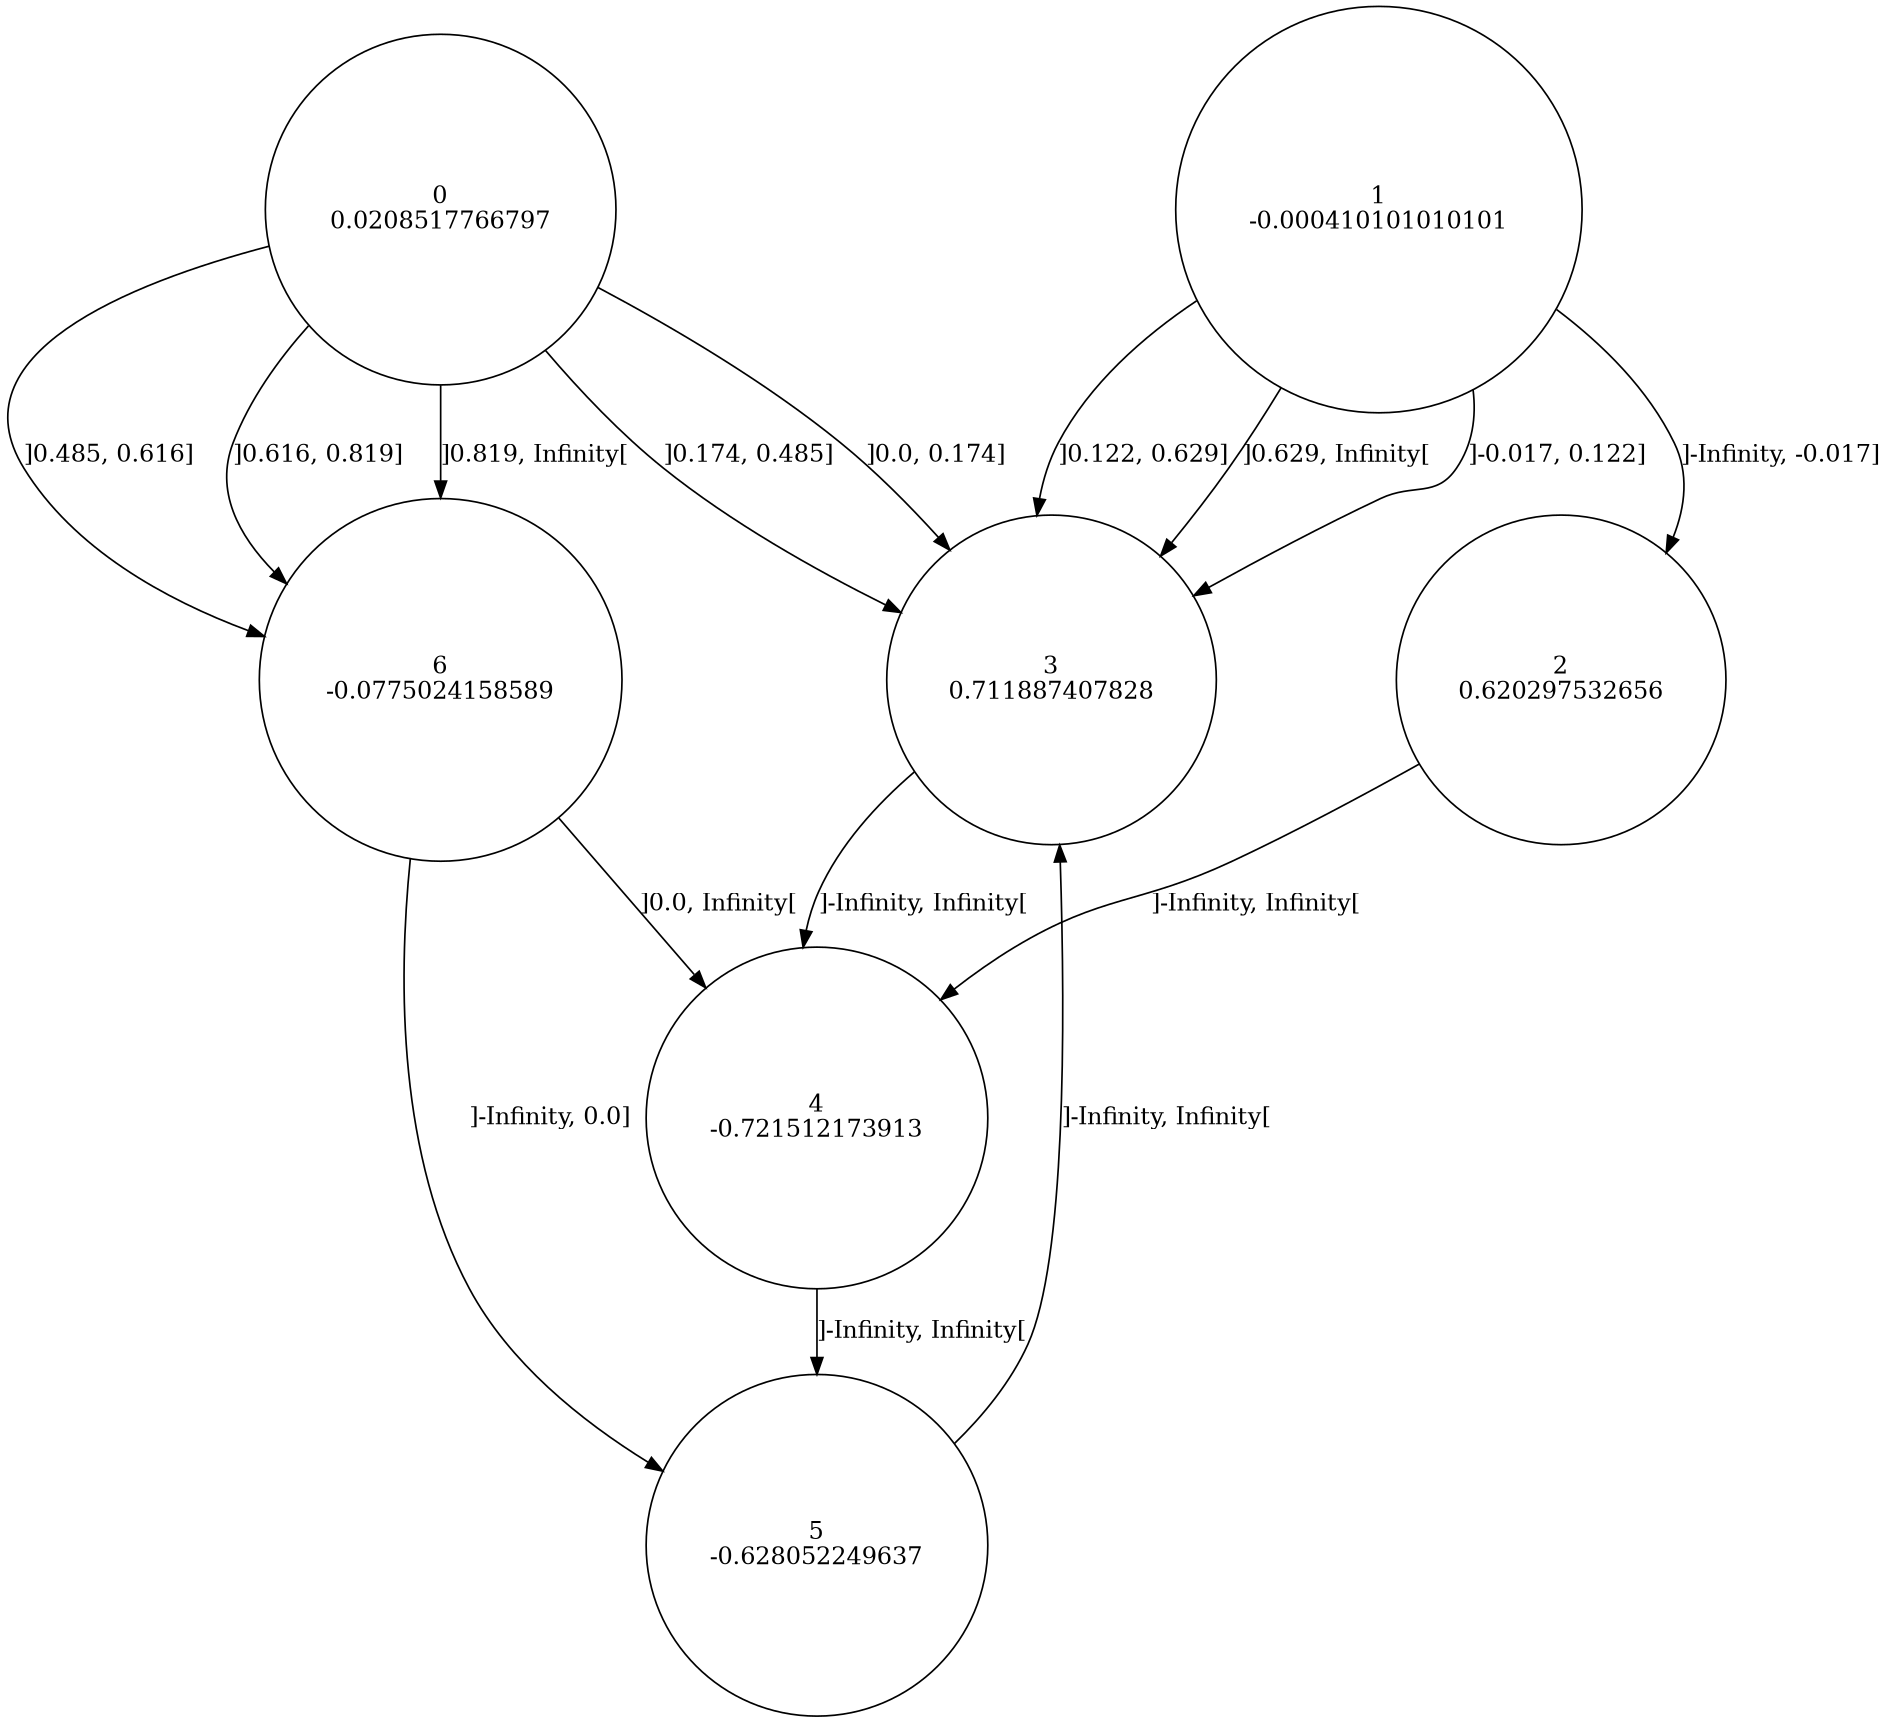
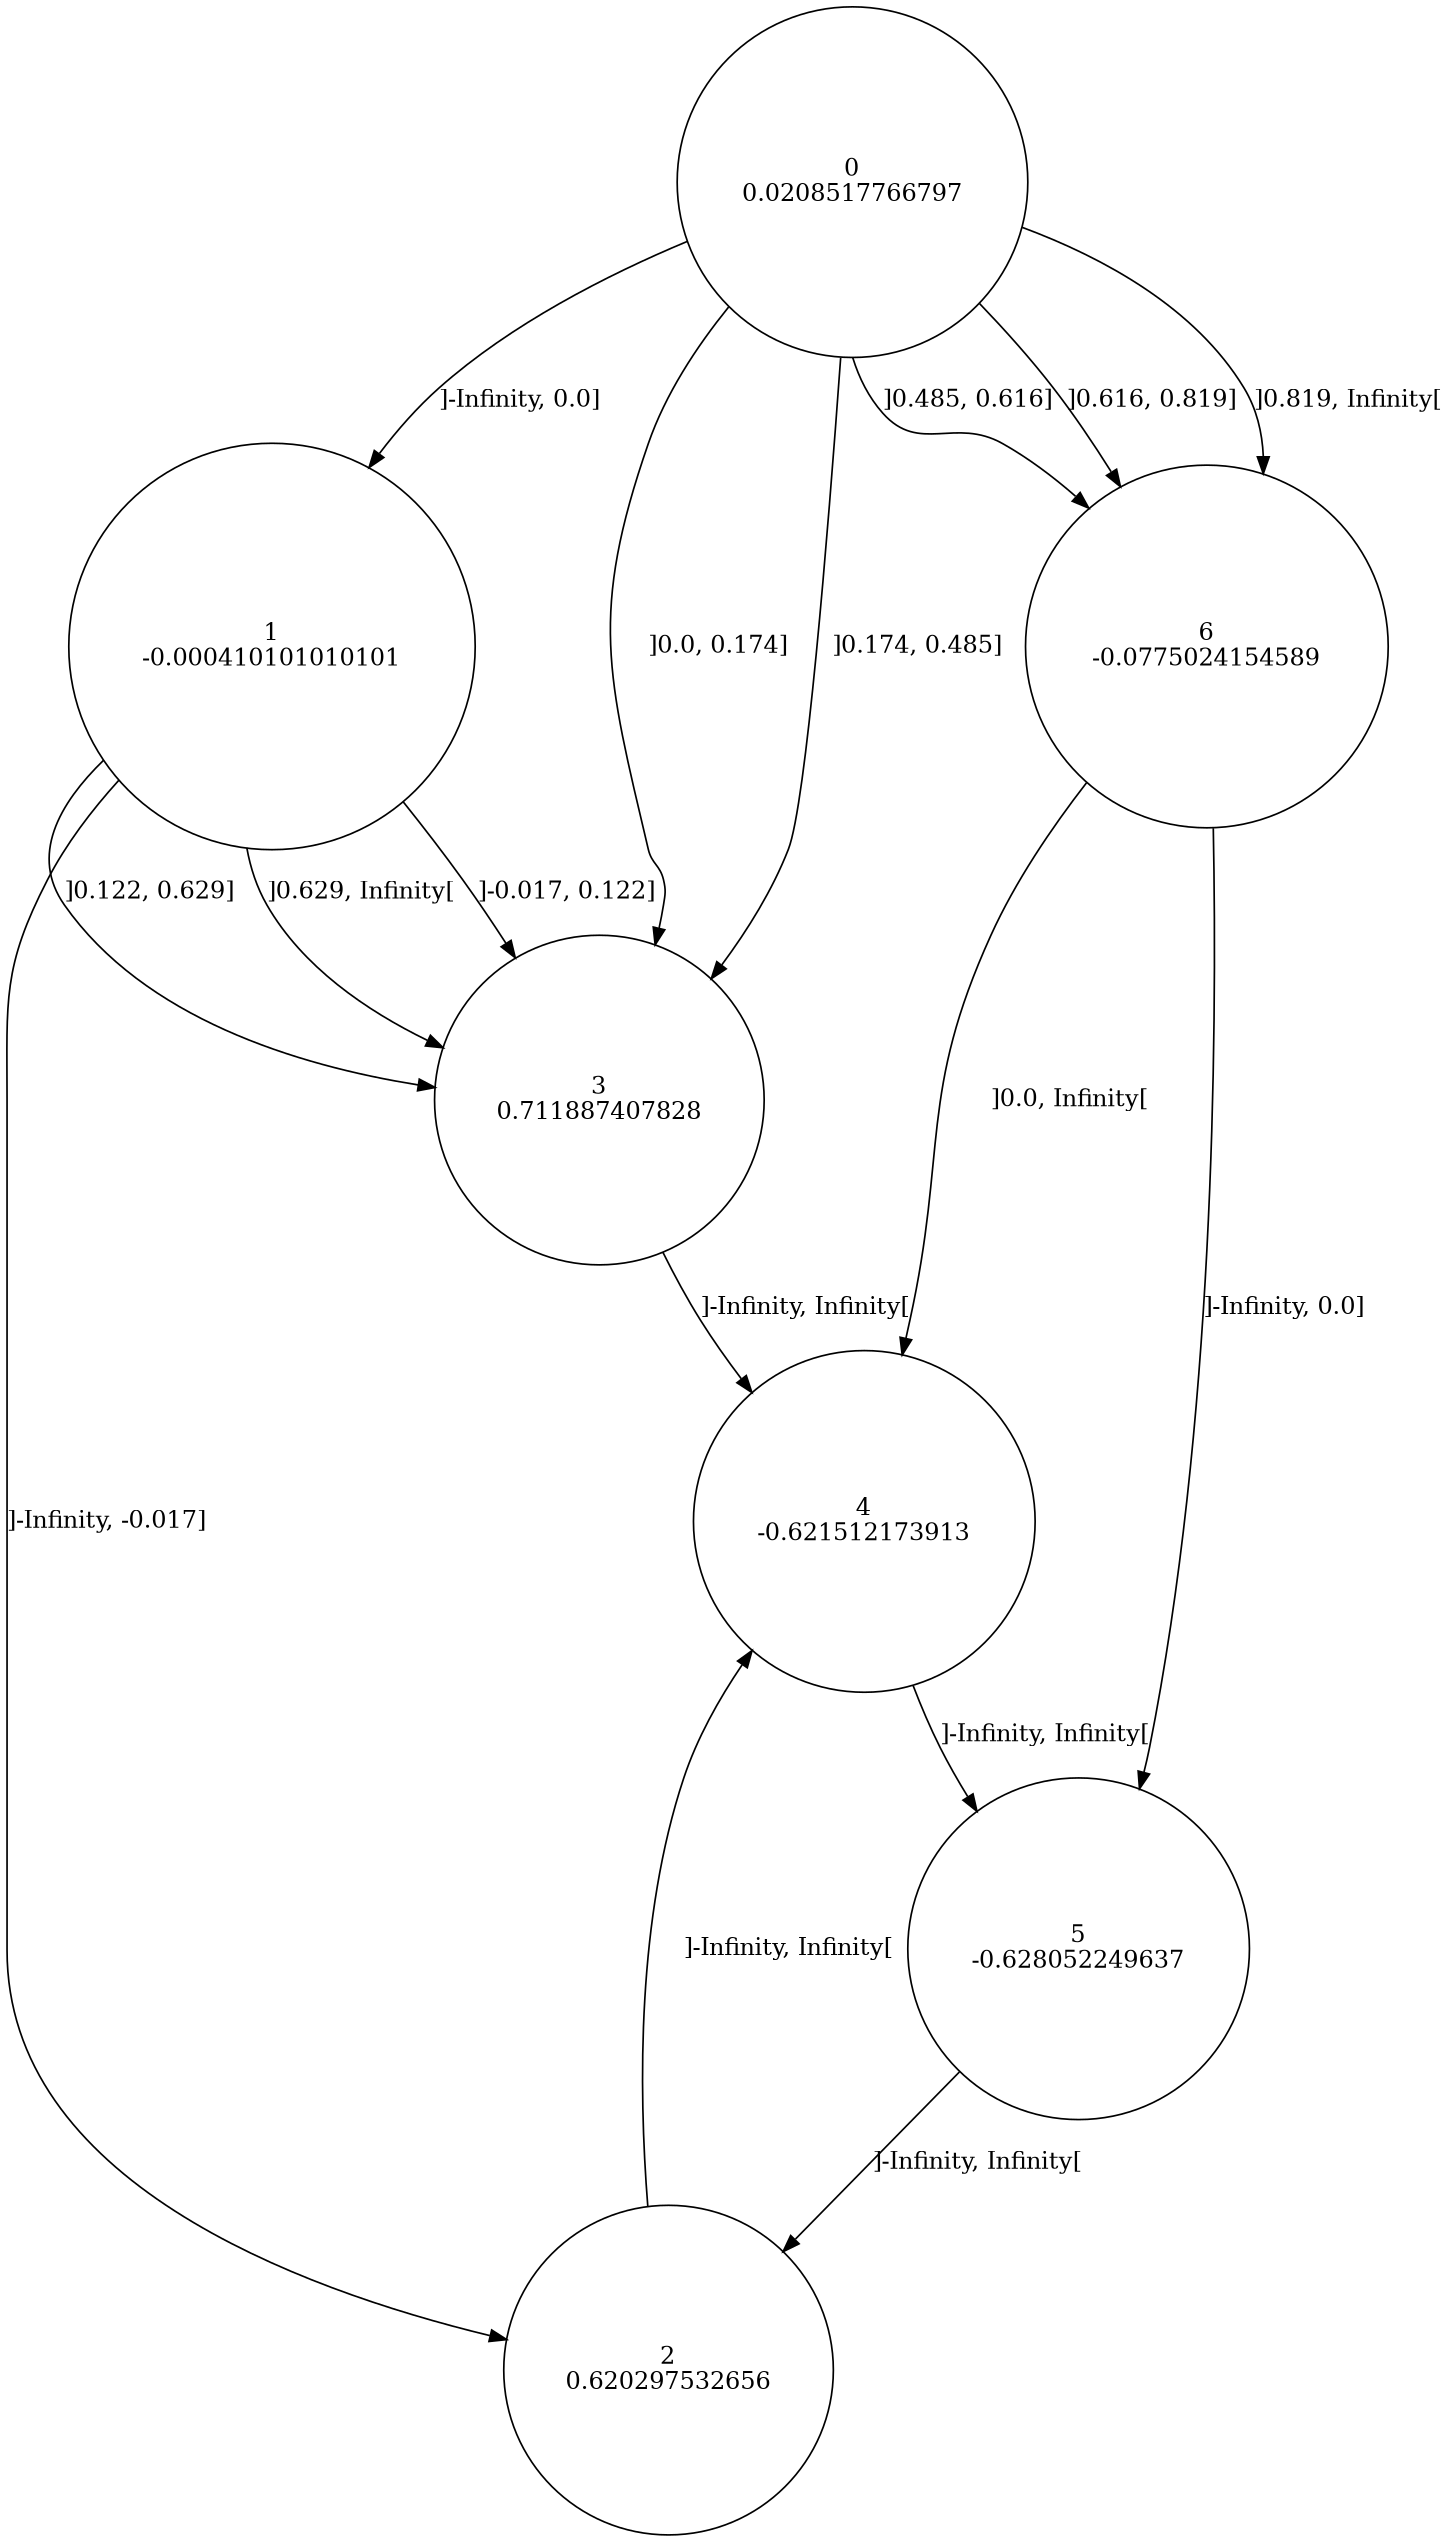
edge "0 0.0208517766797" -> "1 -0.000410101010101": added, label "]-Infinity, 0.0]"
node "6 -0.0775024158589": label "6 -0.0775024158589" -> "6 -0.0775024154589"
node "4 -0.721512173913": label "4 -0.721512173913" -> "4 -0.621512173913"
edge "5 -0.628052249637" -> "3 0.711887407828": now "5 -0.628052249637" -> "2 0.620297532656"
